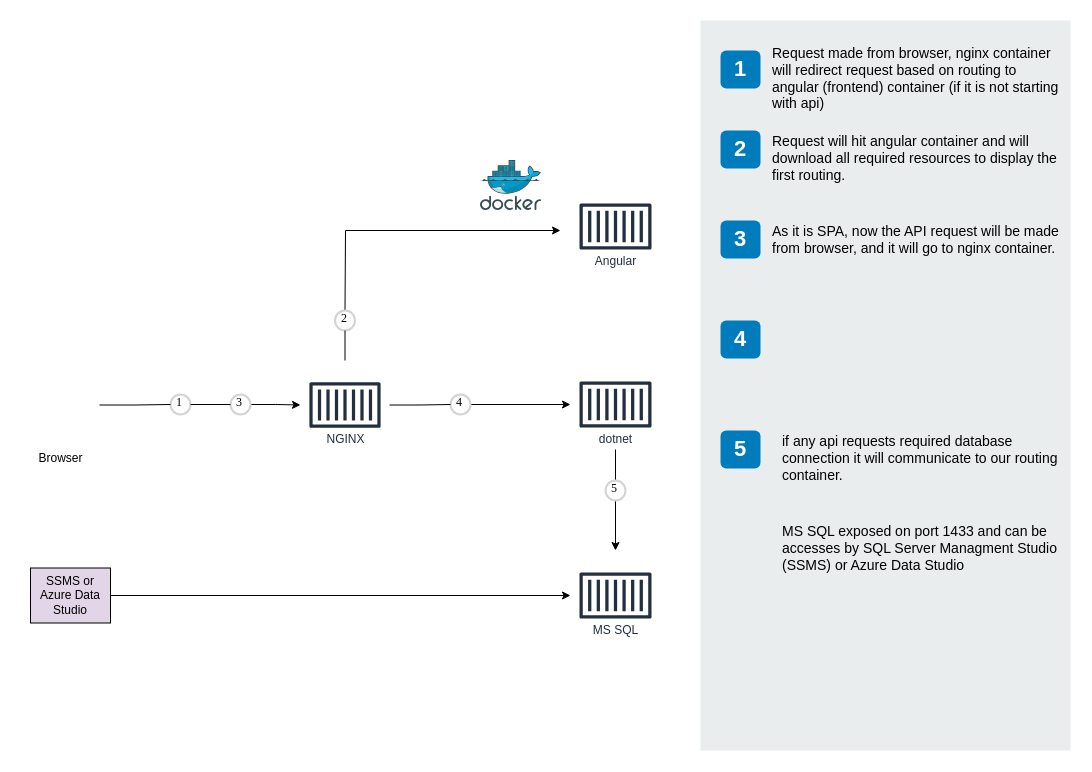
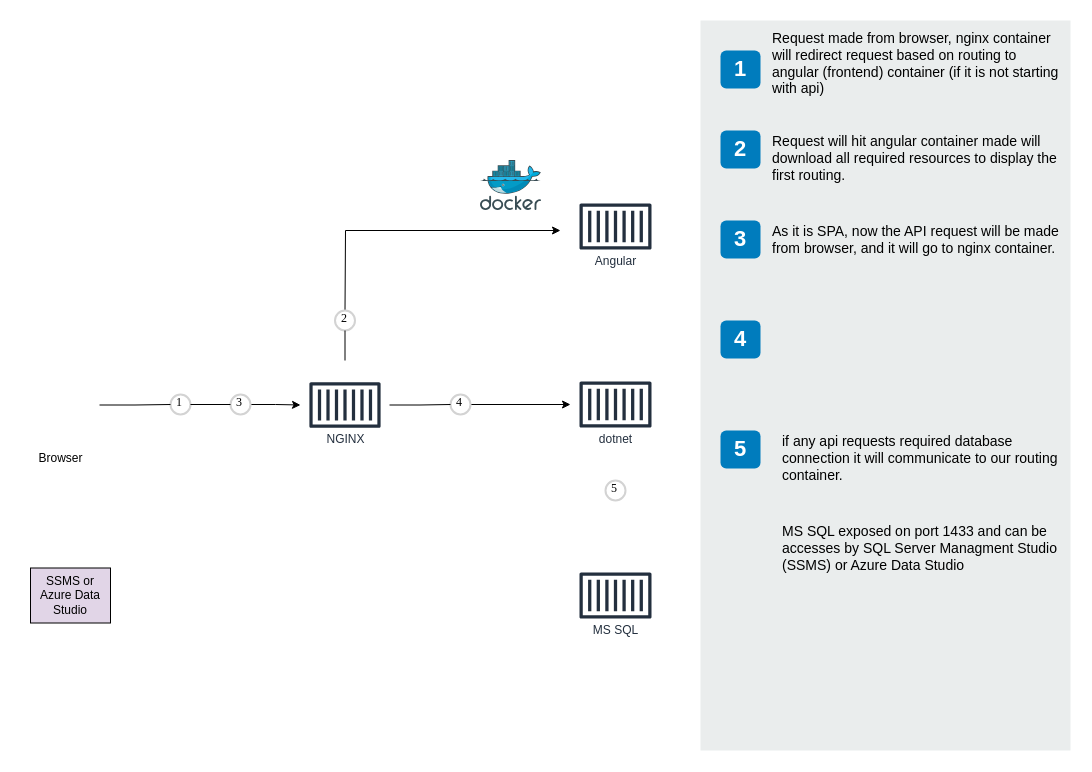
node "Request made from browser, nginx container will redirect request based on routing to angular (frontend) container (if it is not starting with api)": moved (916, 77) -> (916, 62)
node "Request will hit angular container and will download all required resources to display the first routing.": label "Request will hit angular container and will download all required resources to display the first routing." -> "Request will hit angular container made will download all required resources to display the first routing."
edge "dotnet" -> "MS SQL": removed
edge "SSMS or Azure Data Studio" -> "MS SQL": removed
